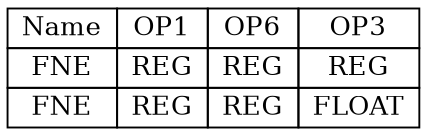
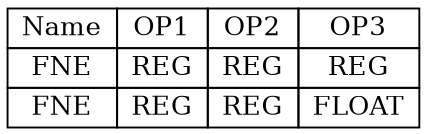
node "Name": text "OP6" -> "OP2"
